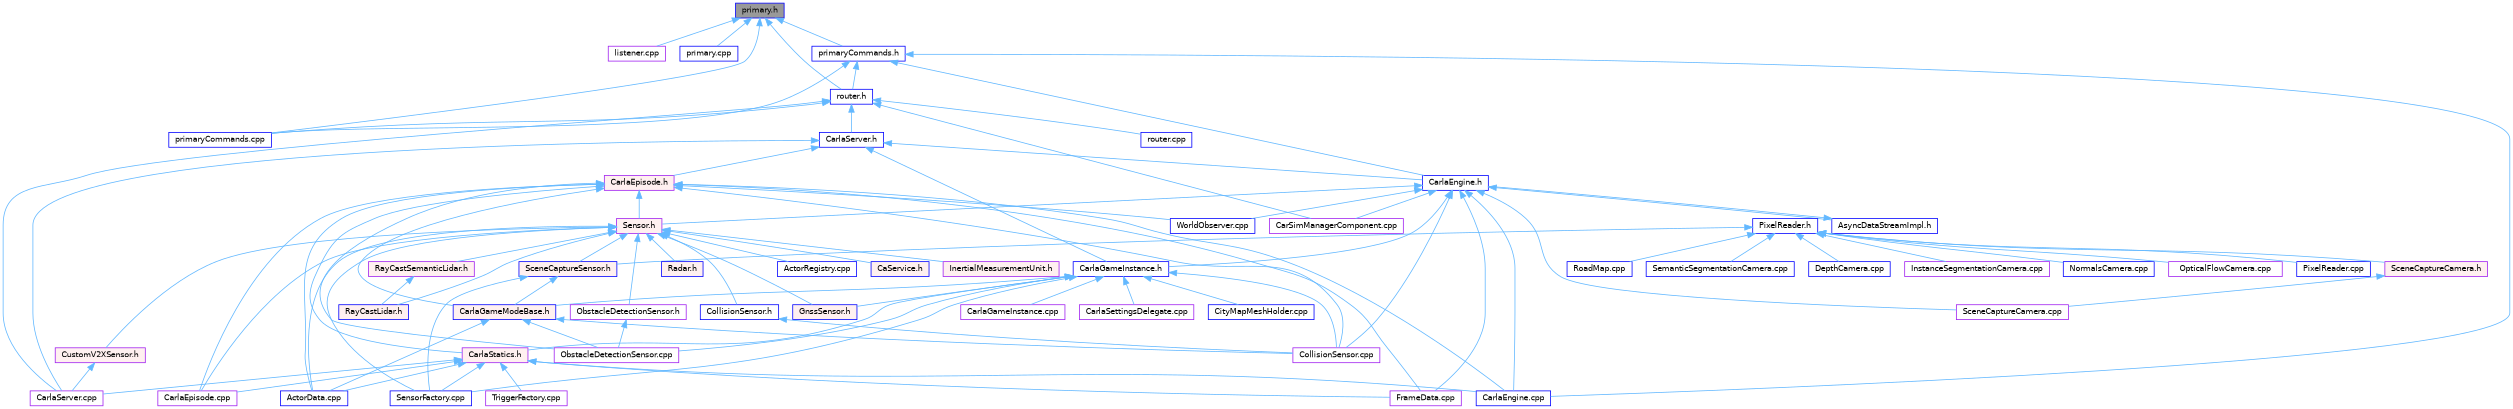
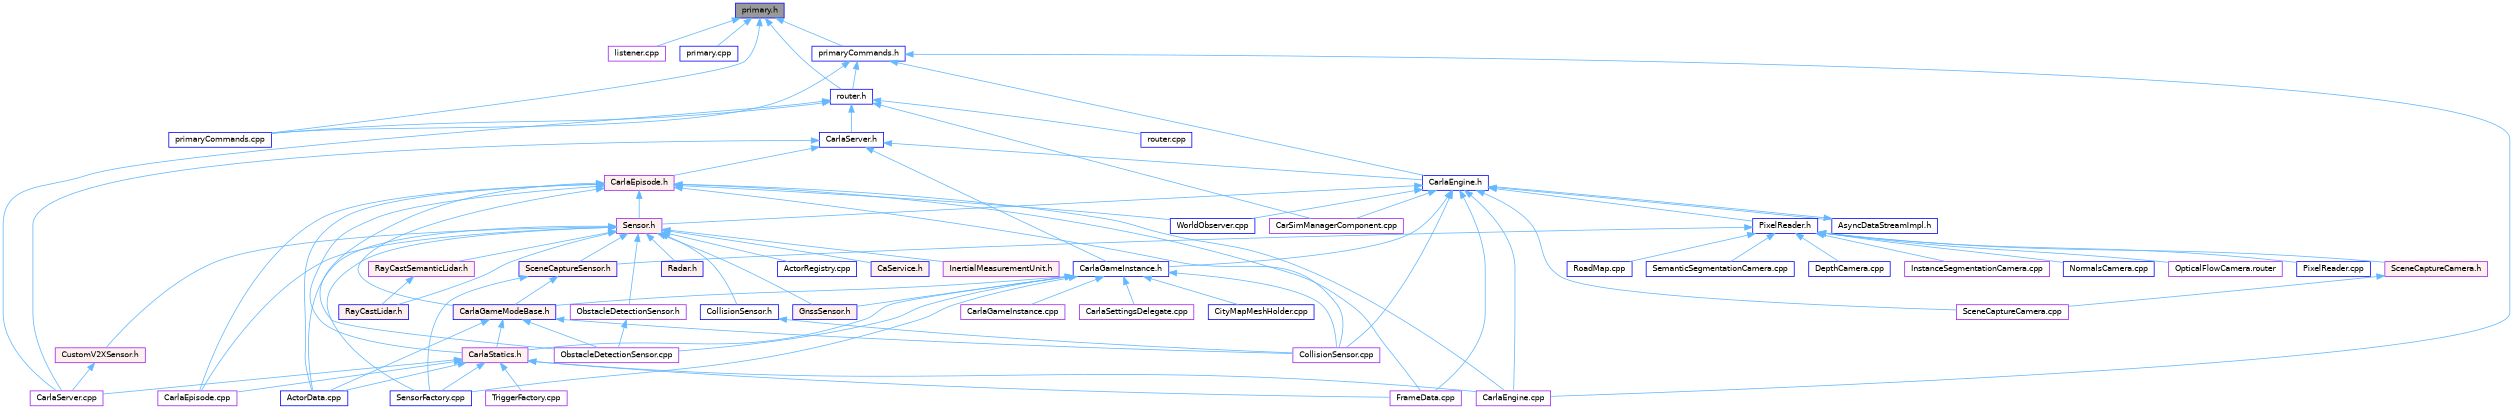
edge "PixelReader.h" -> "CarlaEngine.h": added
node "OpticalFlowCamera.cpp": label "OpticalFlowCamera.cpp" -> "OpticalFlowCamera.router"
edge "CarlaStatics.h" -> "CarlaGameModeBase.h": added
node "CarlaEngine.cpp": color blue -> purple
